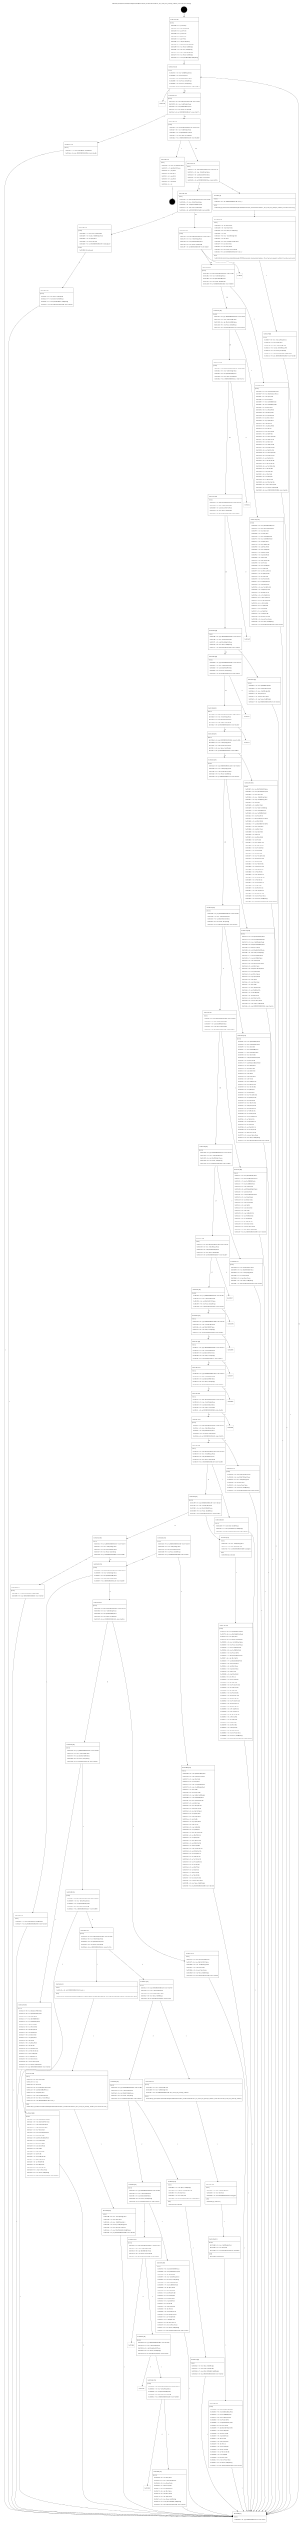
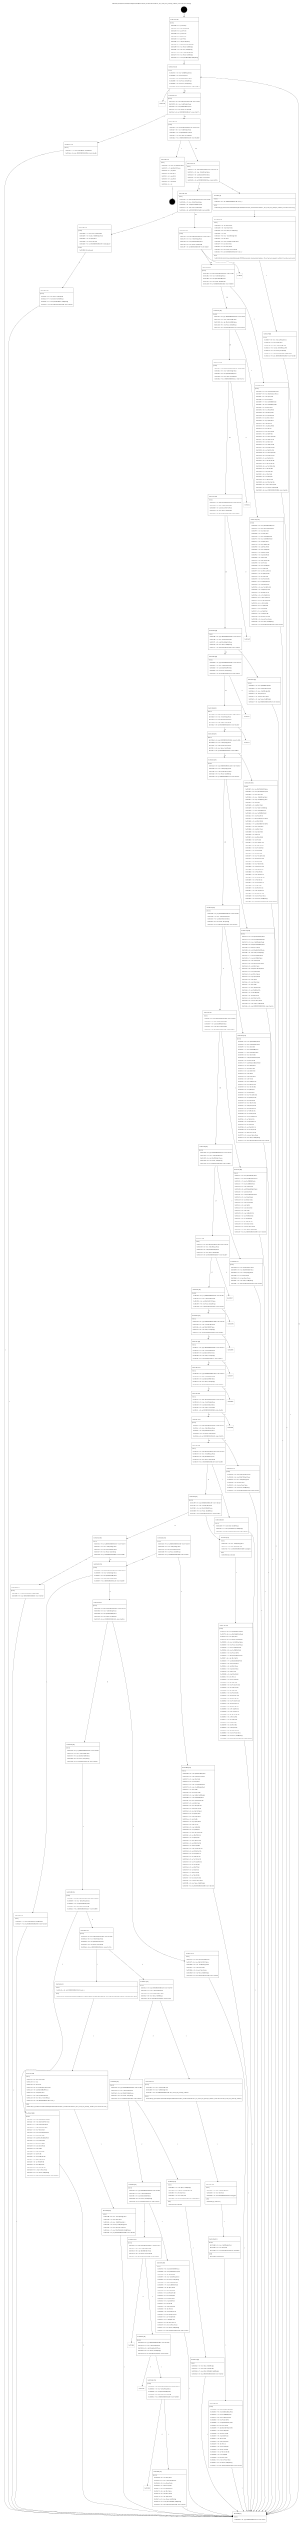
node "0x401c20 [83]": removed
